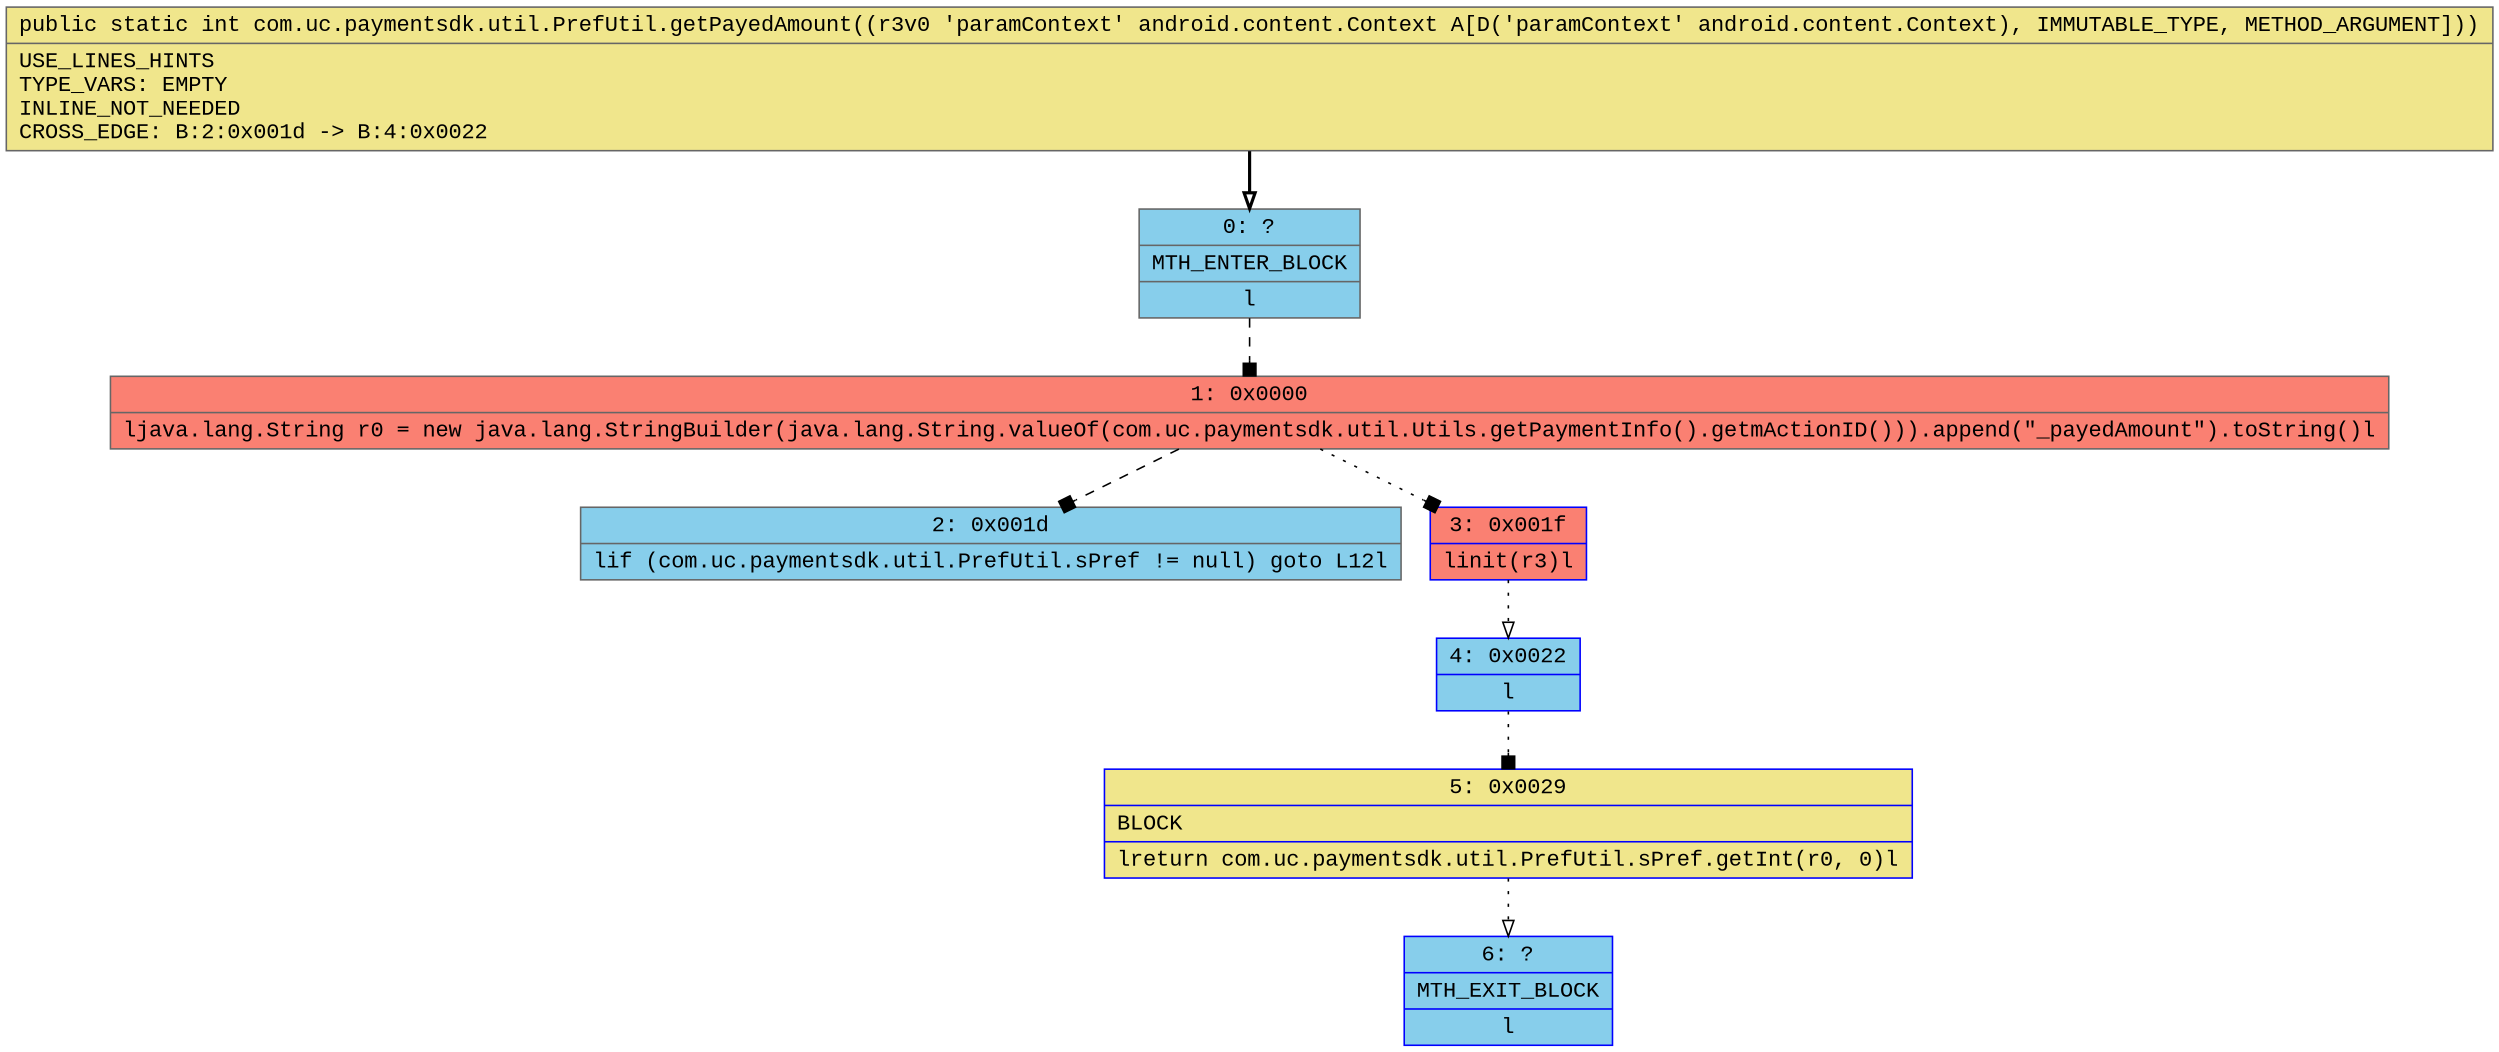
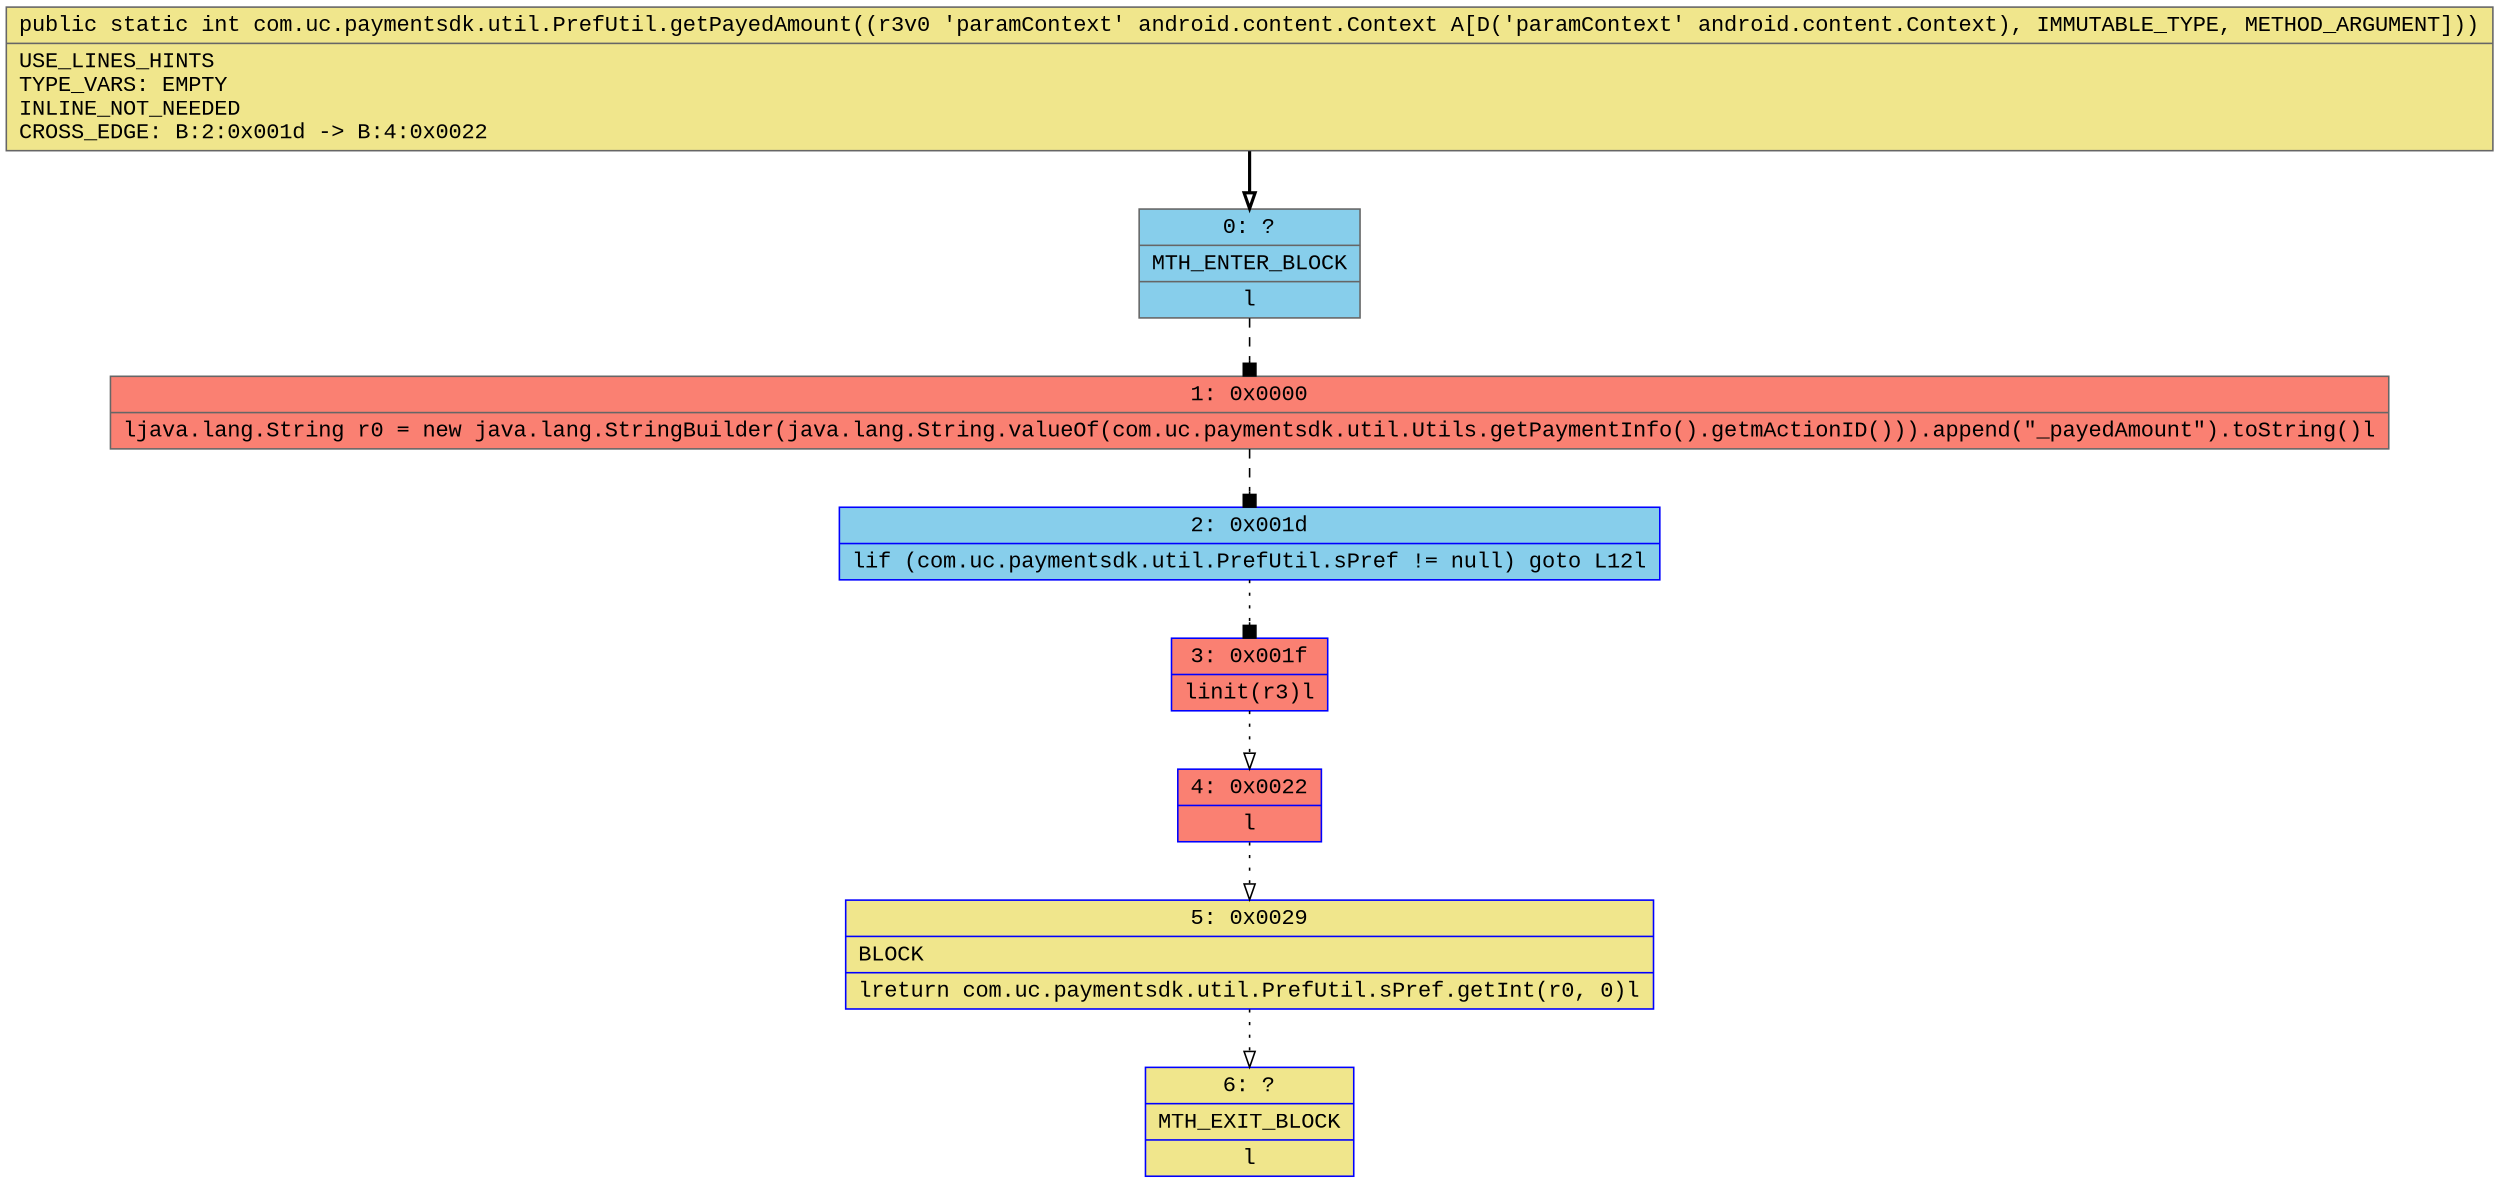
edge "1: 0x0000" -> "3: 0x001f": now "2: 0x001d" -> "3: 0x001f"
node "2: 0x001d": color gray40 -> blue
node "4: 0x0022": fillcolor skyblue -> salmon
edge "4: 0x0022" -> "5: 0x0029": arrowhead box -> onormal
node "6: ?": fillcolor skyblue -> khaki
